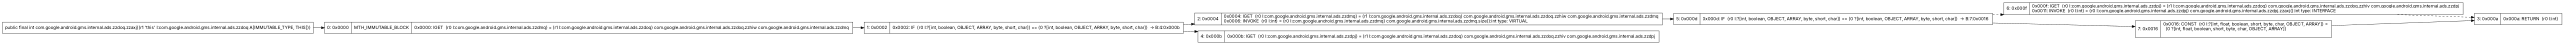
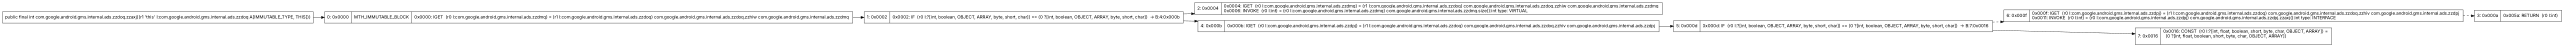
edge "2: 0x0004" -> "5: 0x000d": now "4: 0x000b" -> "5: 0x000d"
node "3: 0x000a": text "0x000a: RETURN  (r0 I:int)" -> "0x005a: RETURN  (r0 I:int)"
edge "7: 0x0016" -> "3: 0x000a": removed
